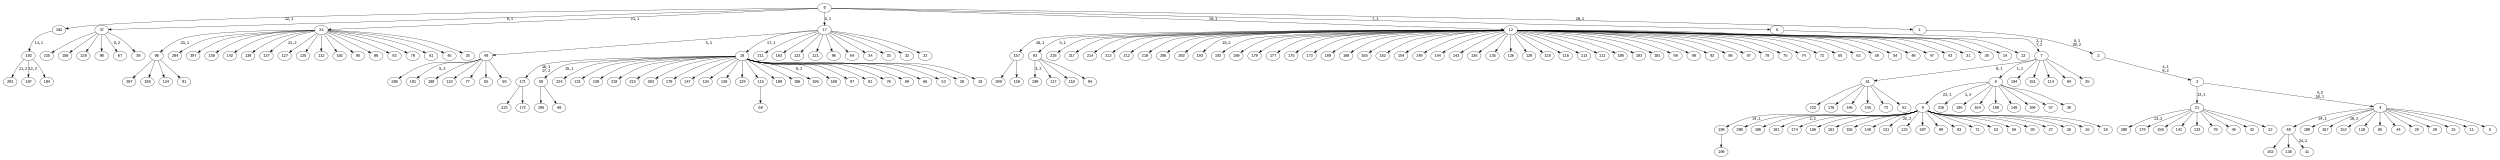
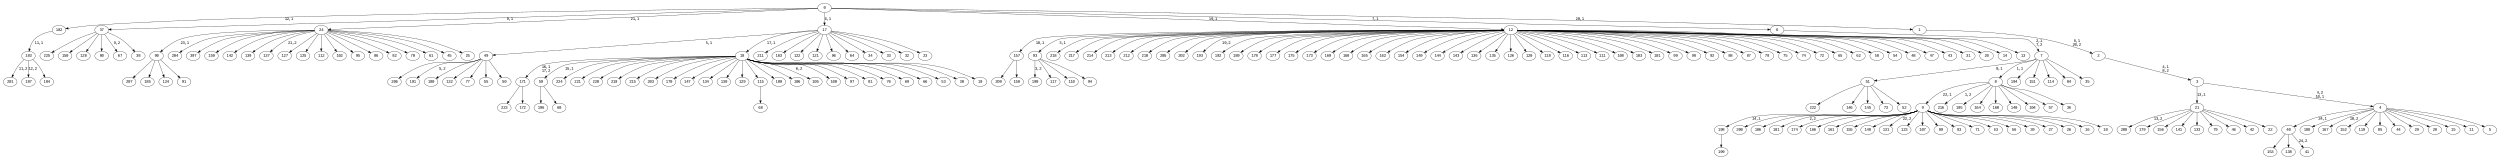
node "176": removed
